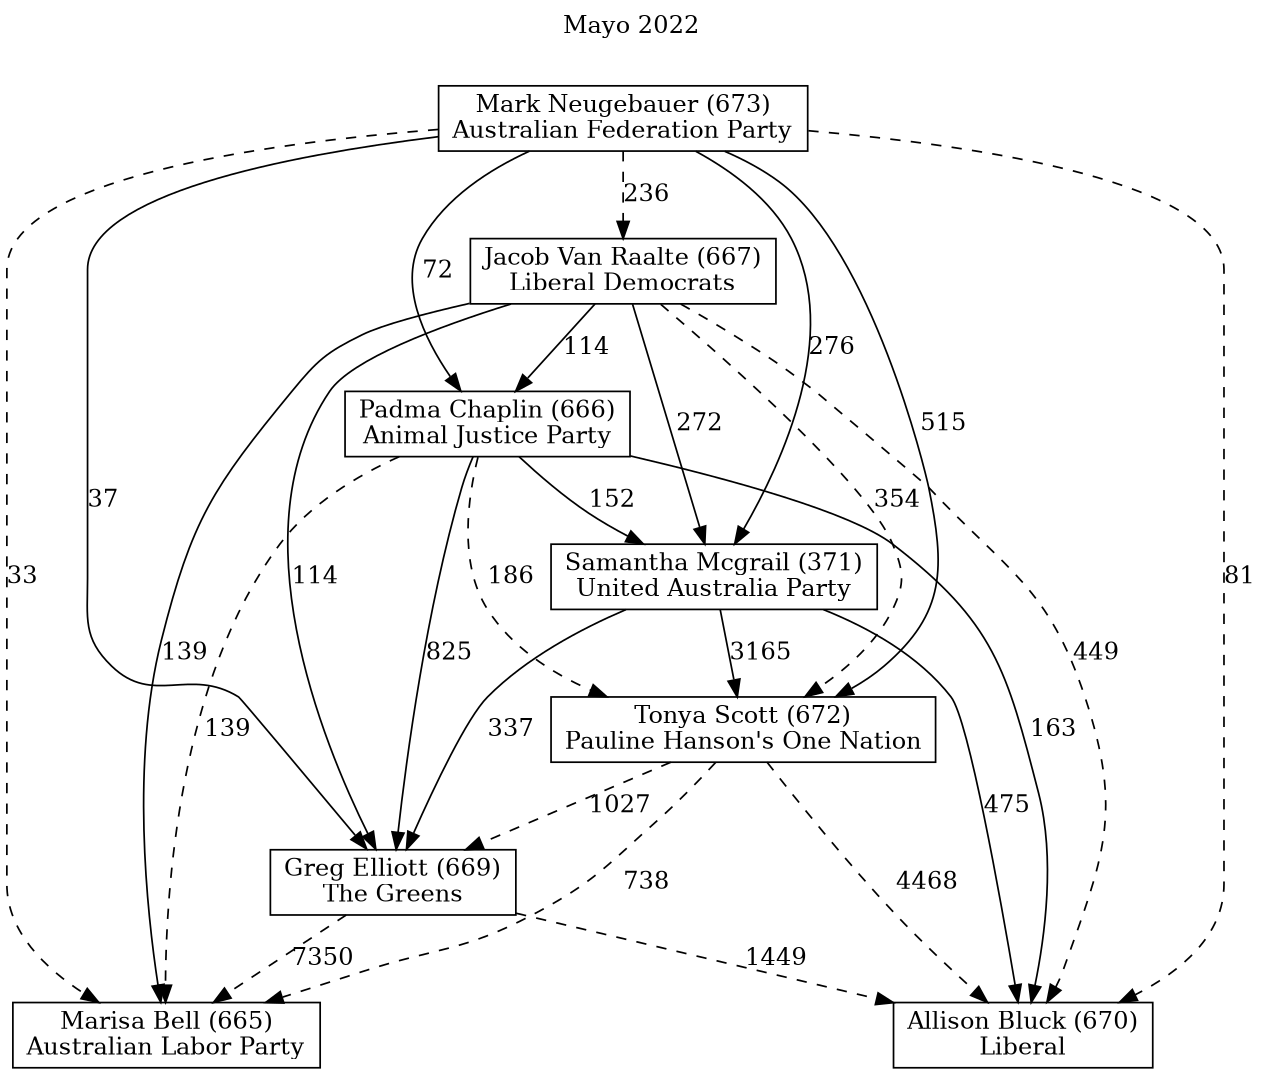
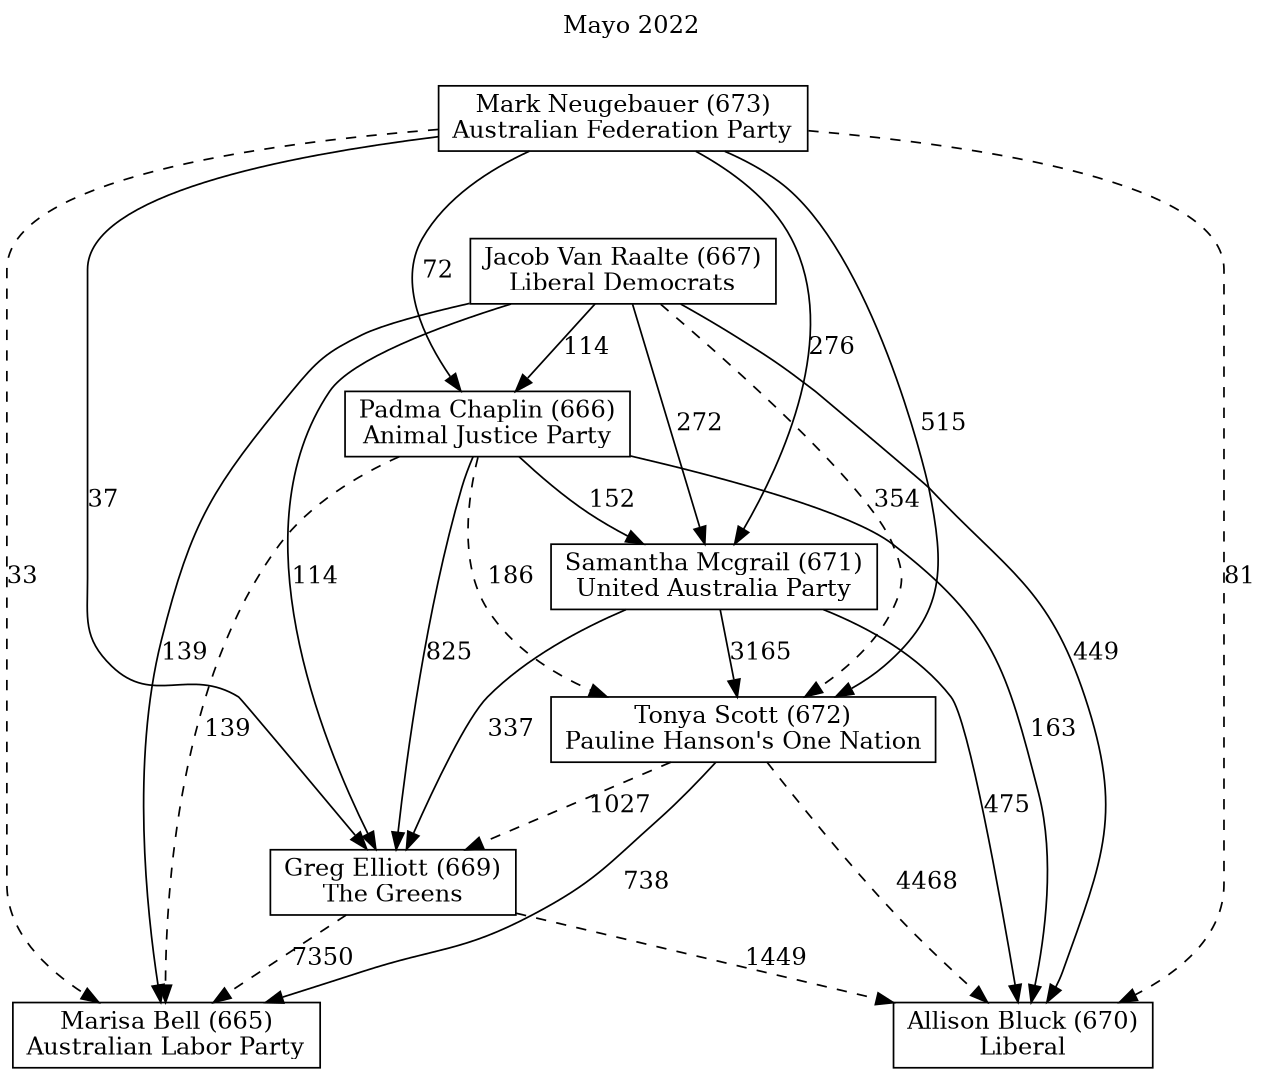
edge "Mark Neugebauer (673) Australian Federation Party" -> "Jacob Van Raalte (667) Liberal Democrats": removed, label "236"
node "Samantha Mcgrail (371) United Australia Party": label "Samantha Mcgrail (371) United Australia Party" -> "Samantha Mcgrail (671) United Australia Party"
edge "Jacob Van Raalte (667) Liberal Democrats" -> "Allison Bluck (670) Liberal": style dashed -> solid
edge "Tonya Scott (672) Pauline Hanson's One Nation" -> "Marisa Bell (665) Australian Labor Party": style dashed -> solid
